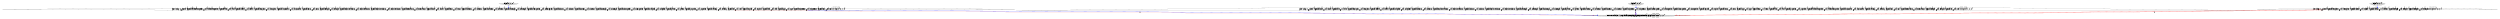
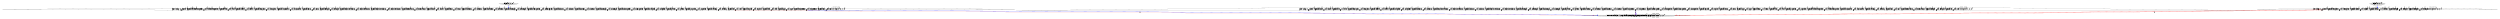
node "keySet['1', '0', '0']": removed
